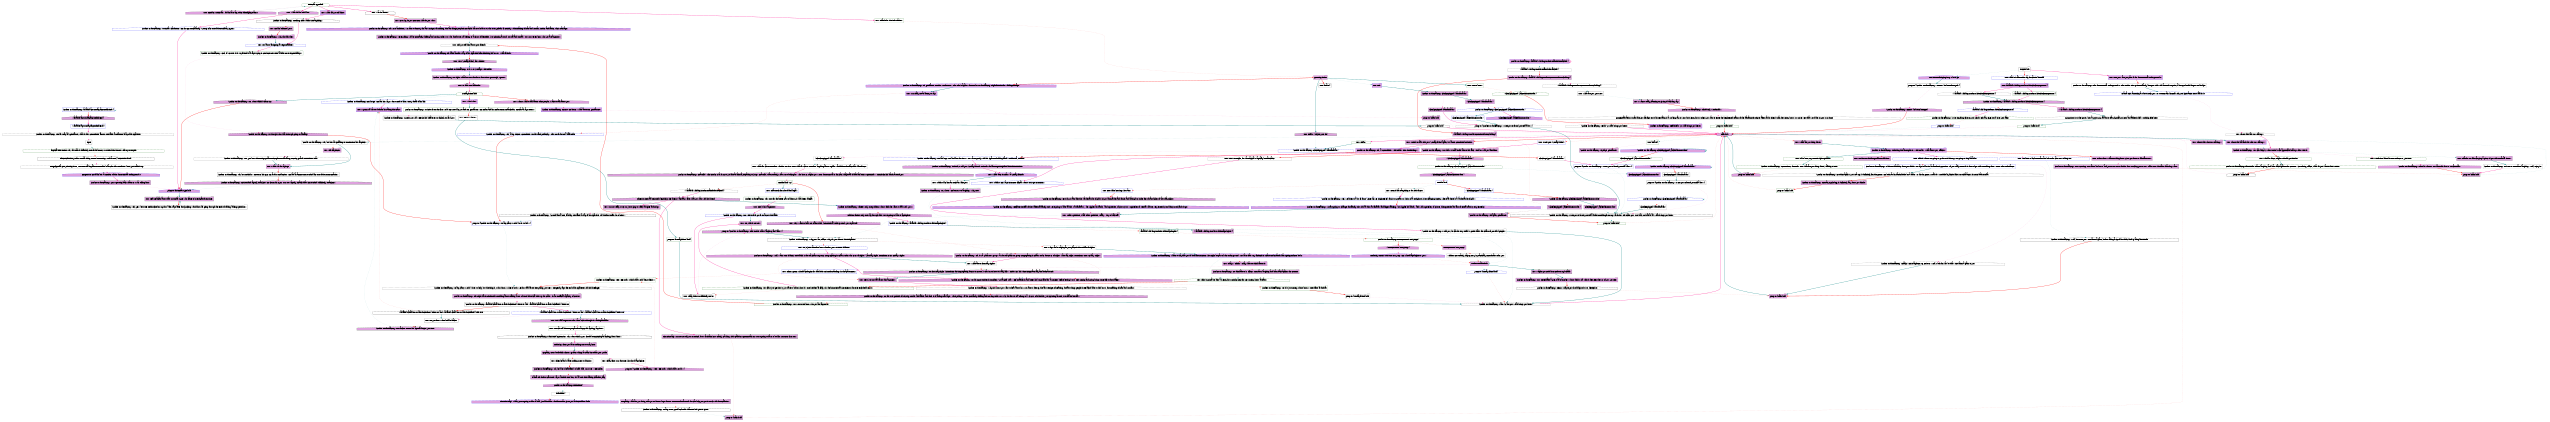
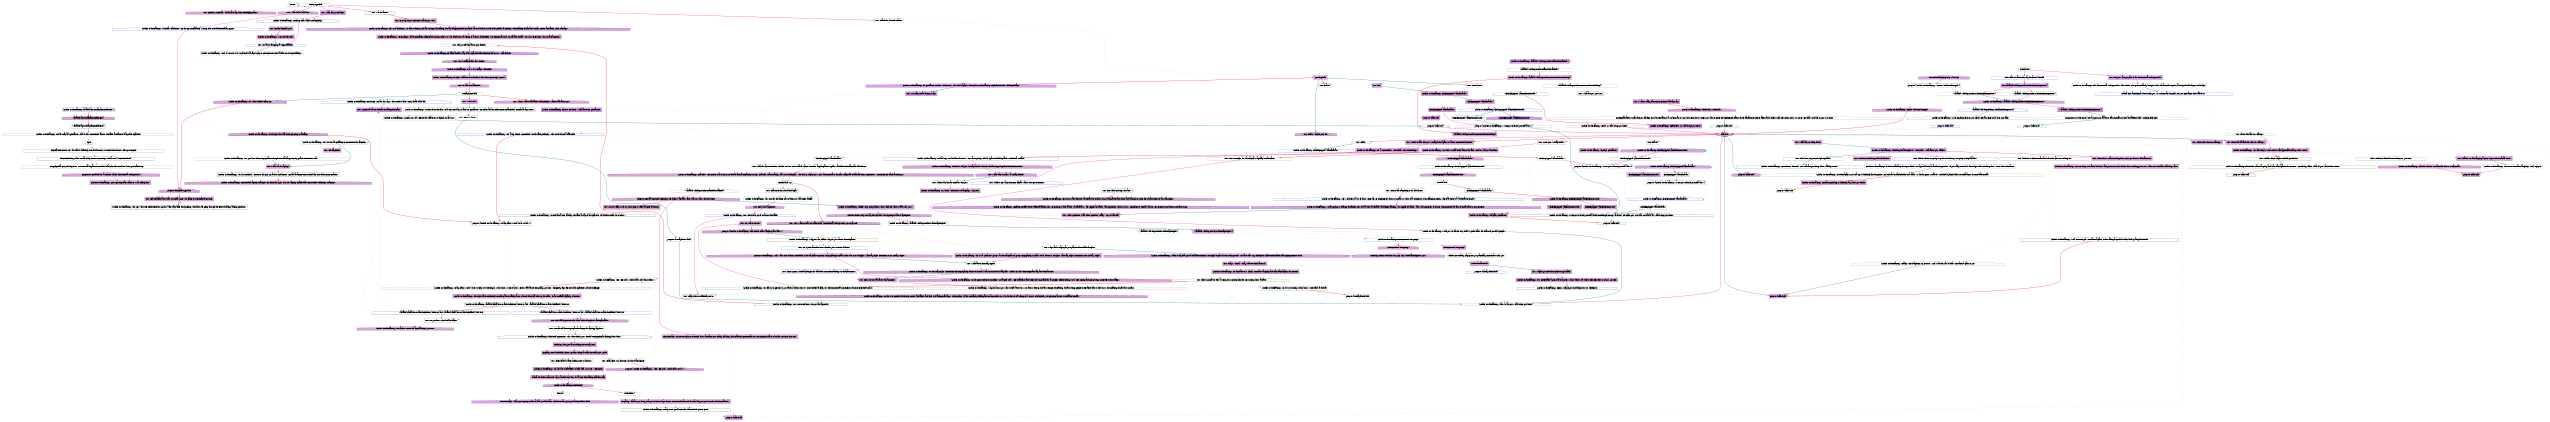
node "START": added
node "muscular type hub": label "muscular type hub" -> "society type hub"
node "greeting vision": label "greeting vision" -> "greeting hub"
node "IsKimHere()": label "IsKimHere()" -> "Return()"
node "!(IsKimHere())": added
